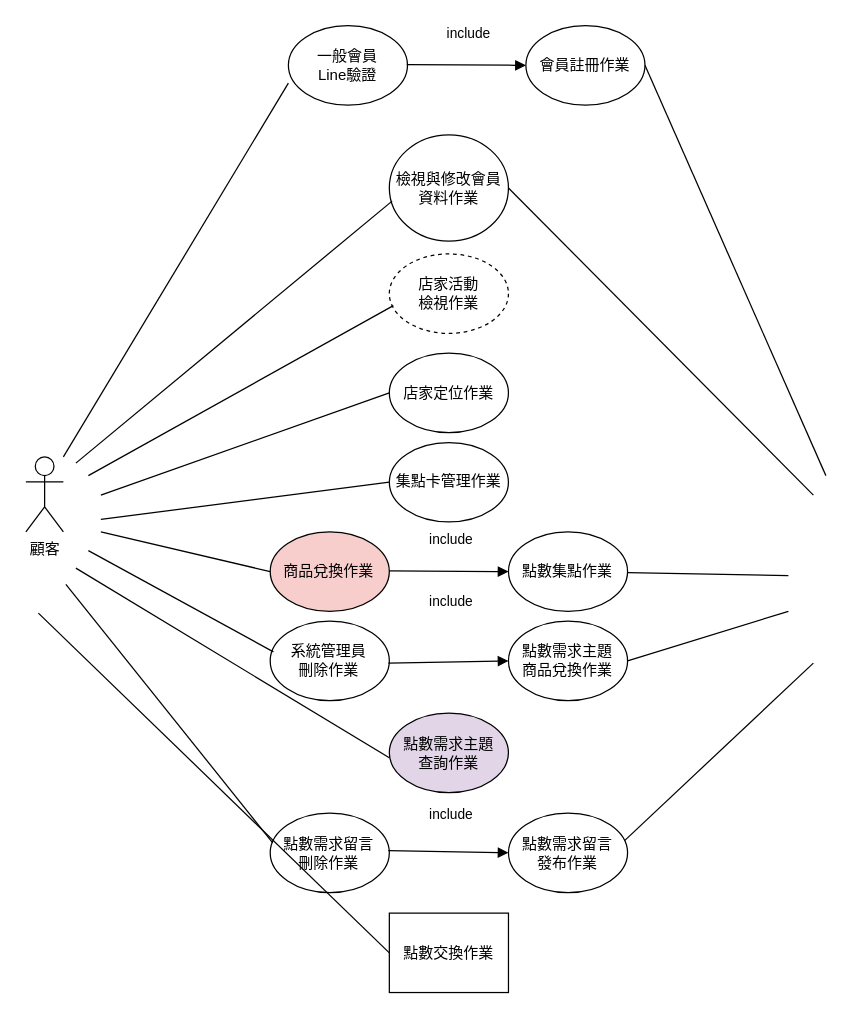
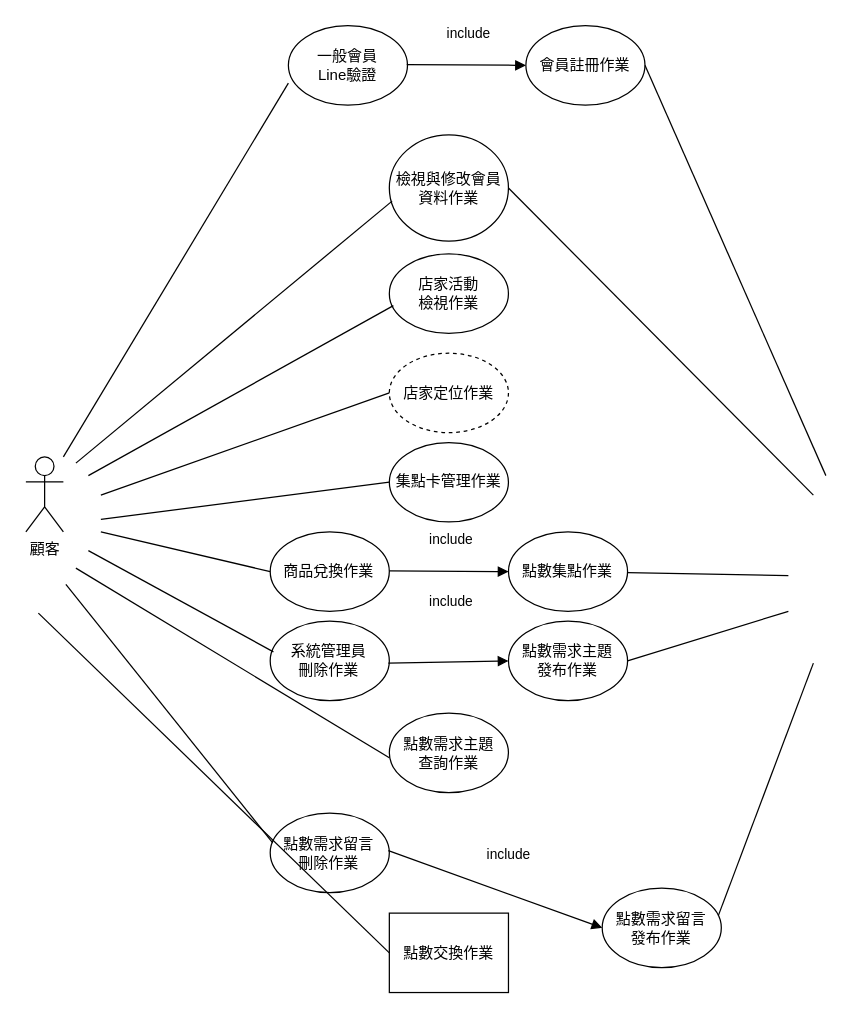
node "店家活動 檢視作業": style dashed -> solid
node "店家定位作業": style solid -> dashed
node "商品兌換作業": fillcolor #f8cecc -> #ffffff
node "點數需求主題 商品兌換作業": label "點數需求主題 商品兌換作業" -> "點數需求主題 發布作業"
node "點數需求主題 查詢作業": fillcolor #e1d5e7 -> #ffffff
node "點數需求留言 發布作業": moved (568, 853) -> (662, 928)
